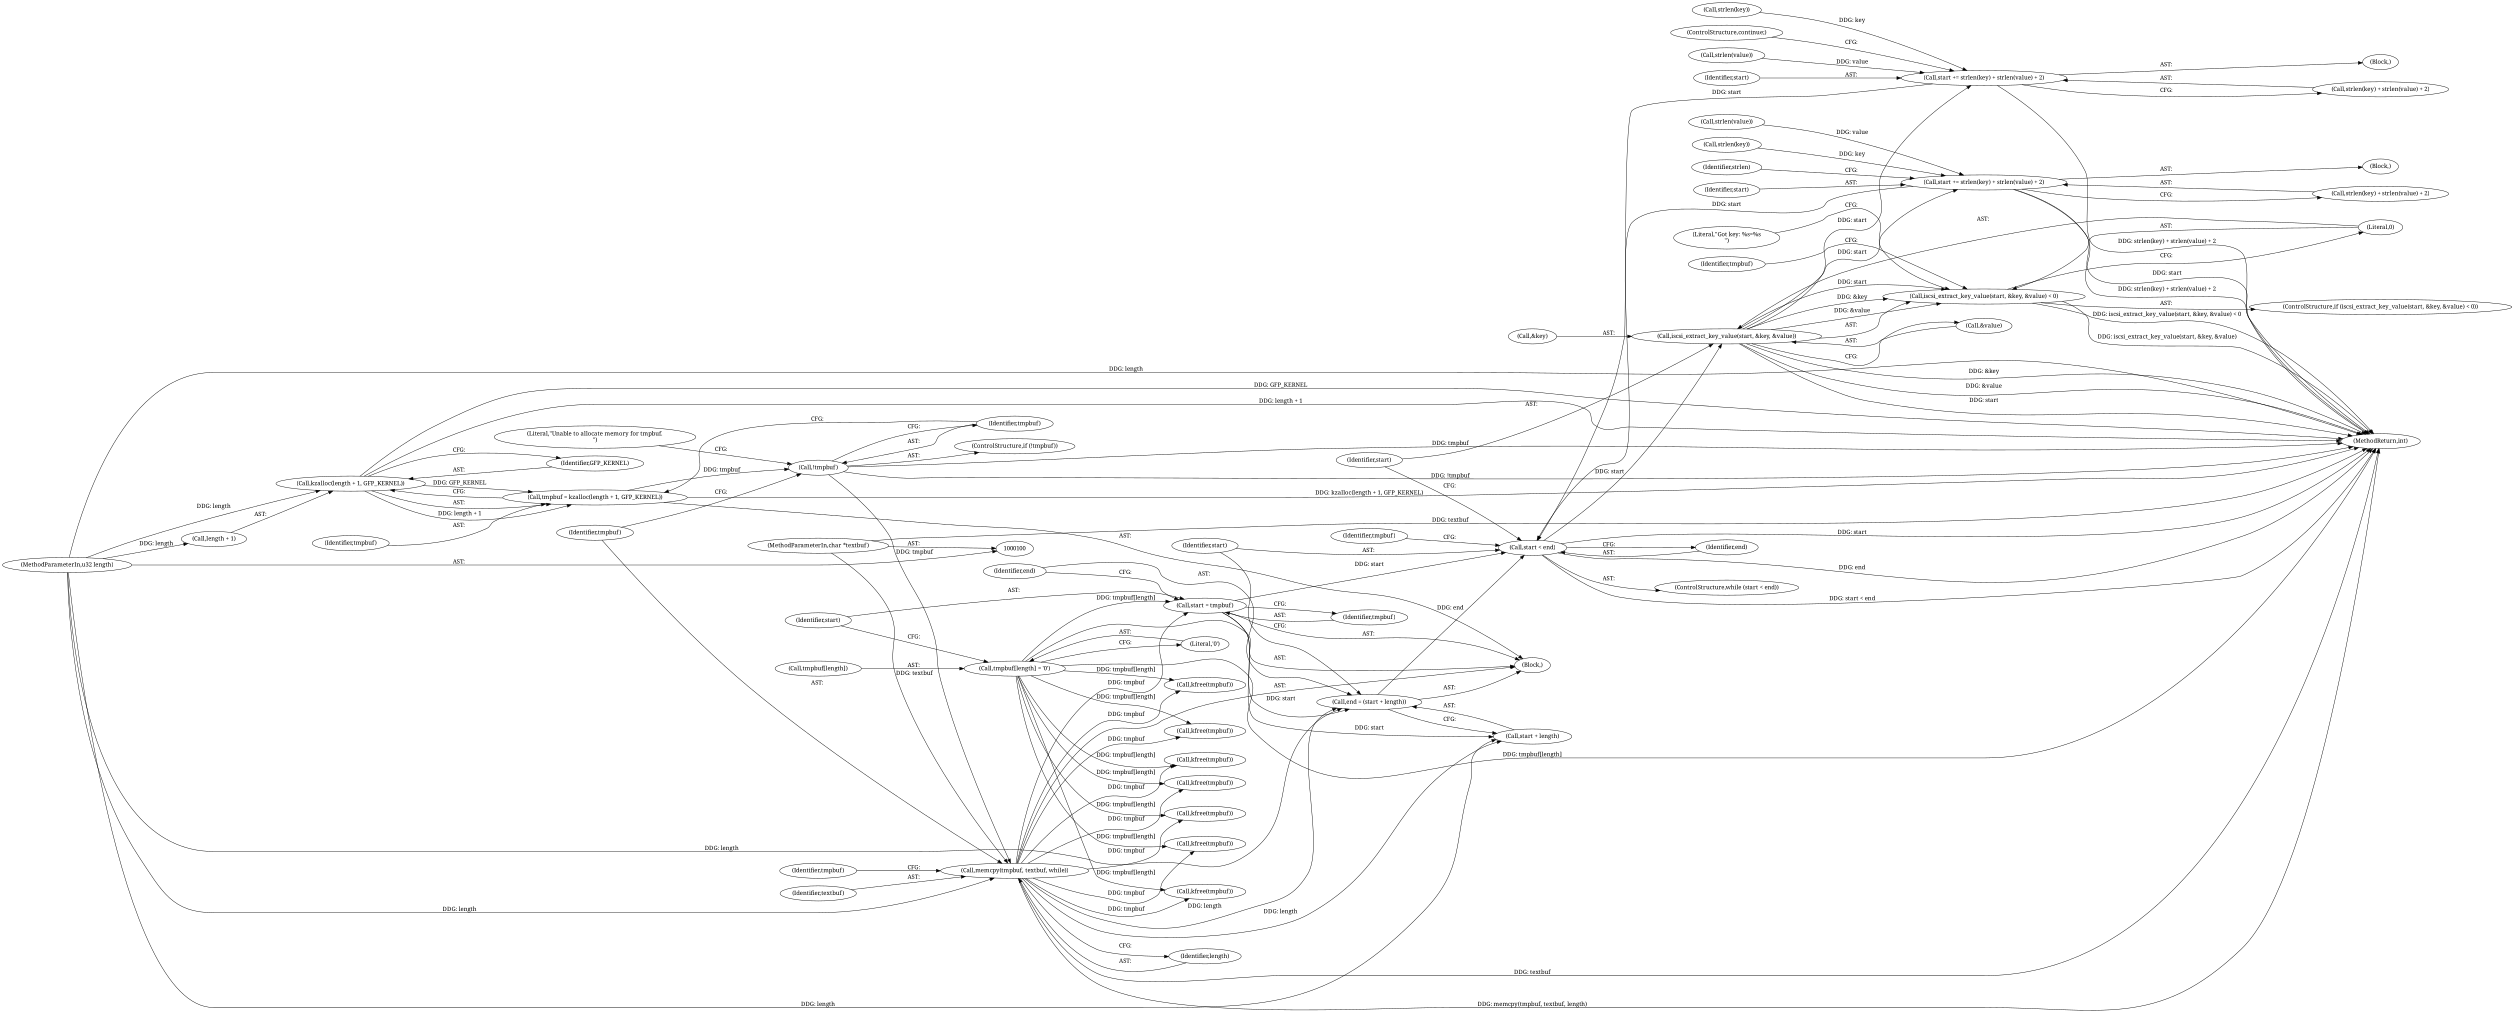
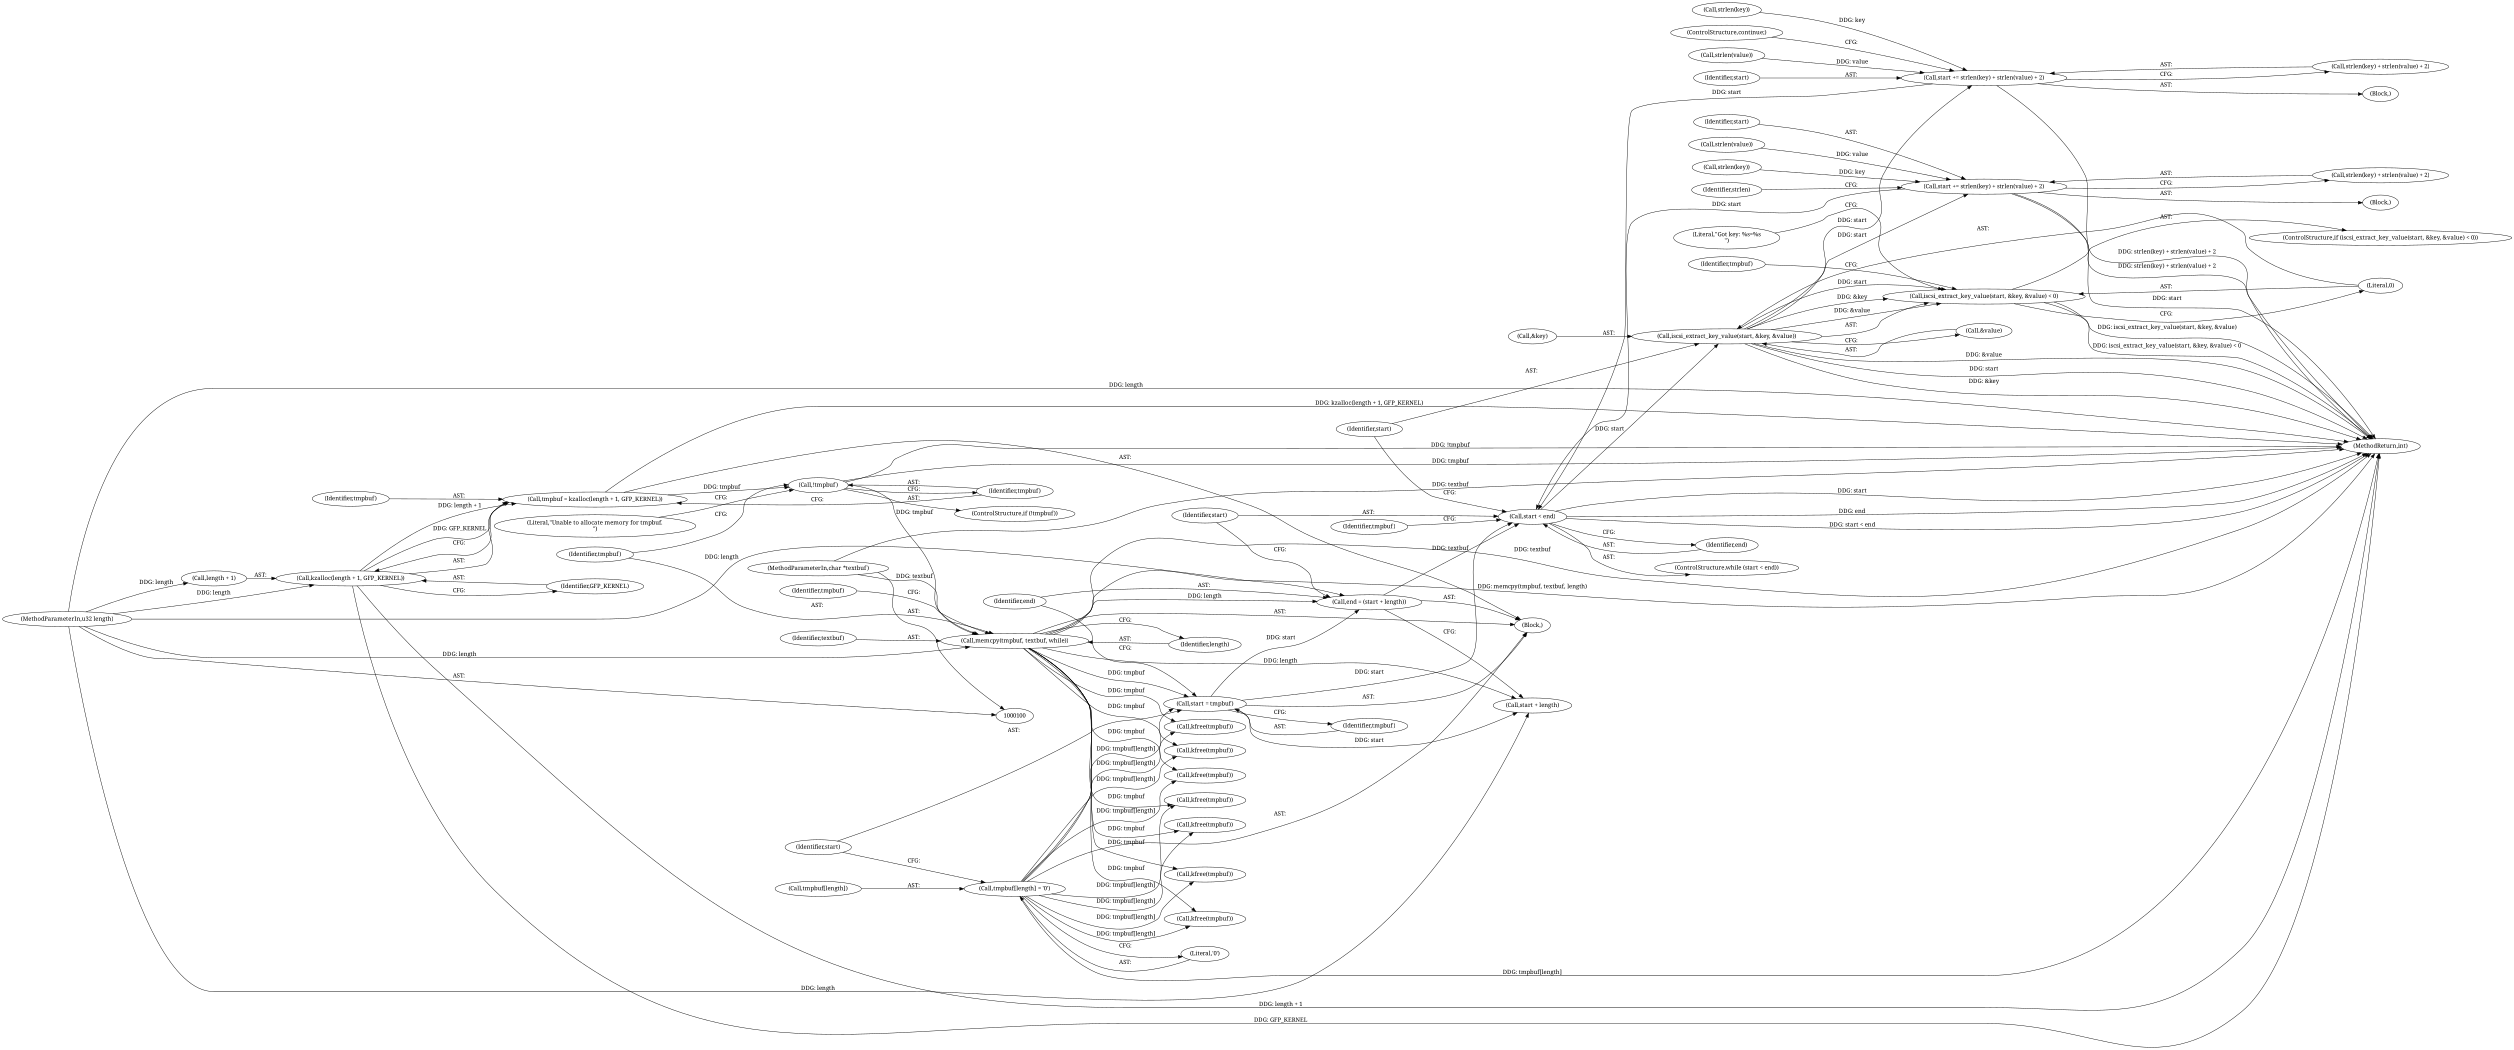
edge "(Call,end = (start + length))" -> "(Call,start < end)": label "DDG: end" -> "DDG: textbuf"
edge "(Call,start + length)" -> "(Call,end = (start + length))": removed, label "AST:"
